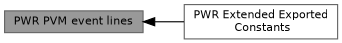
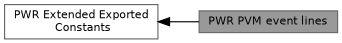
edge "PWR Extended Exported Constants" -> "PWR PVM event lines": reversed
